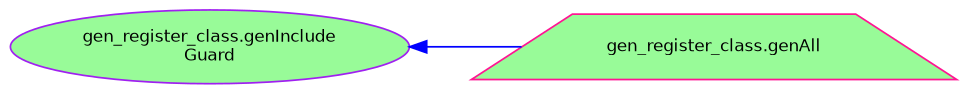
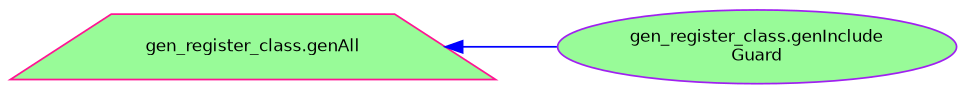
edge "gen_register_class.genAll" -> "gen_register_class.genInclude Guard": reversed
